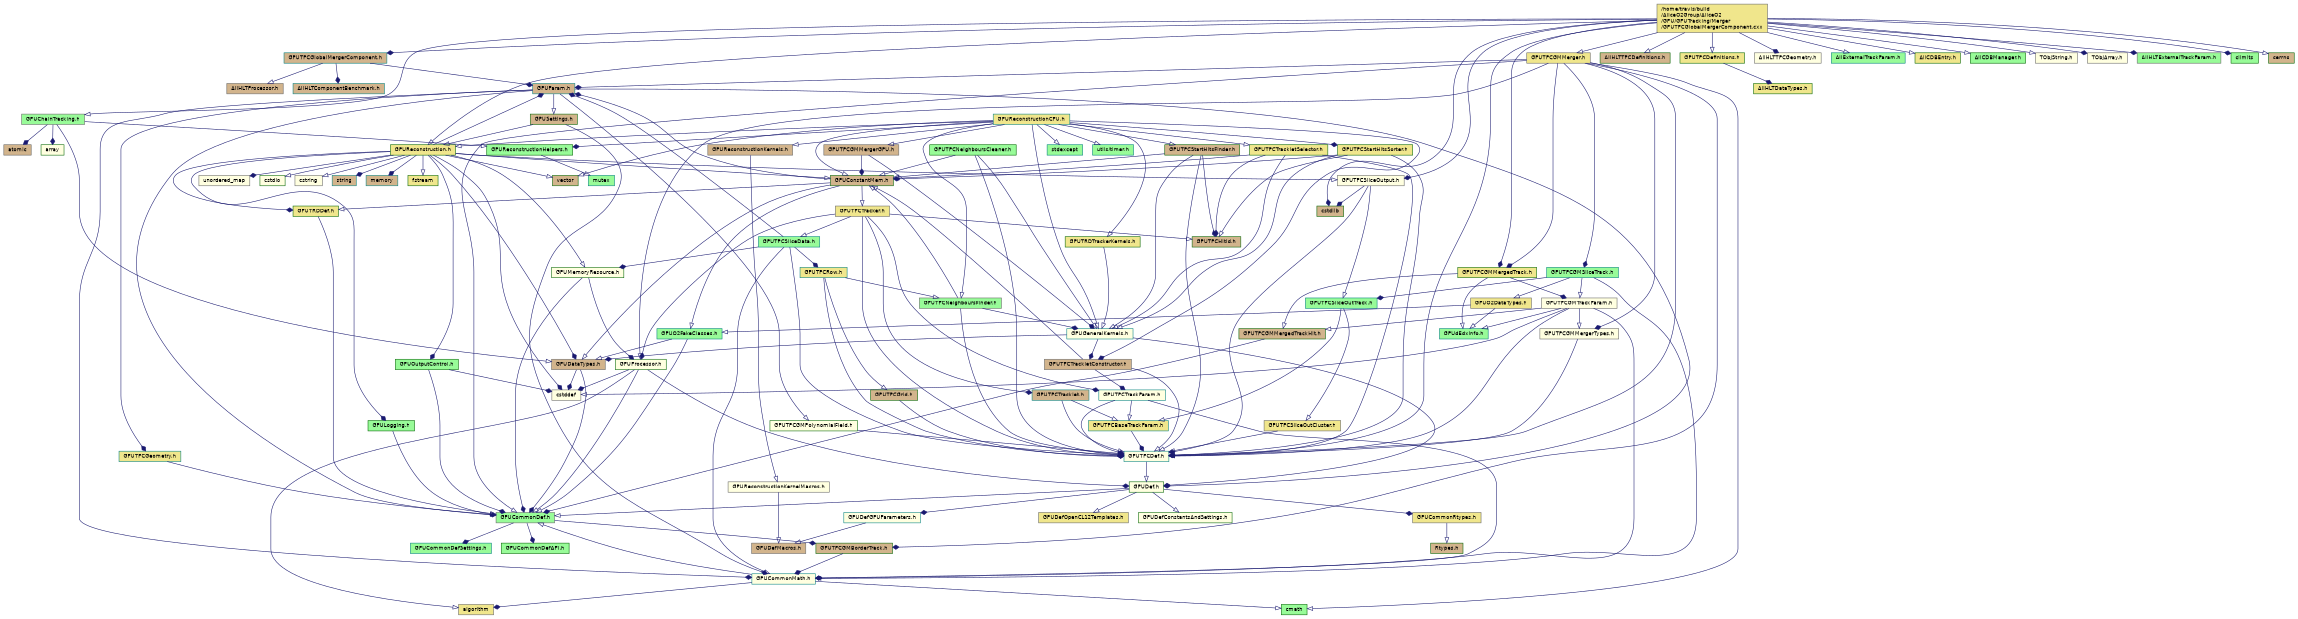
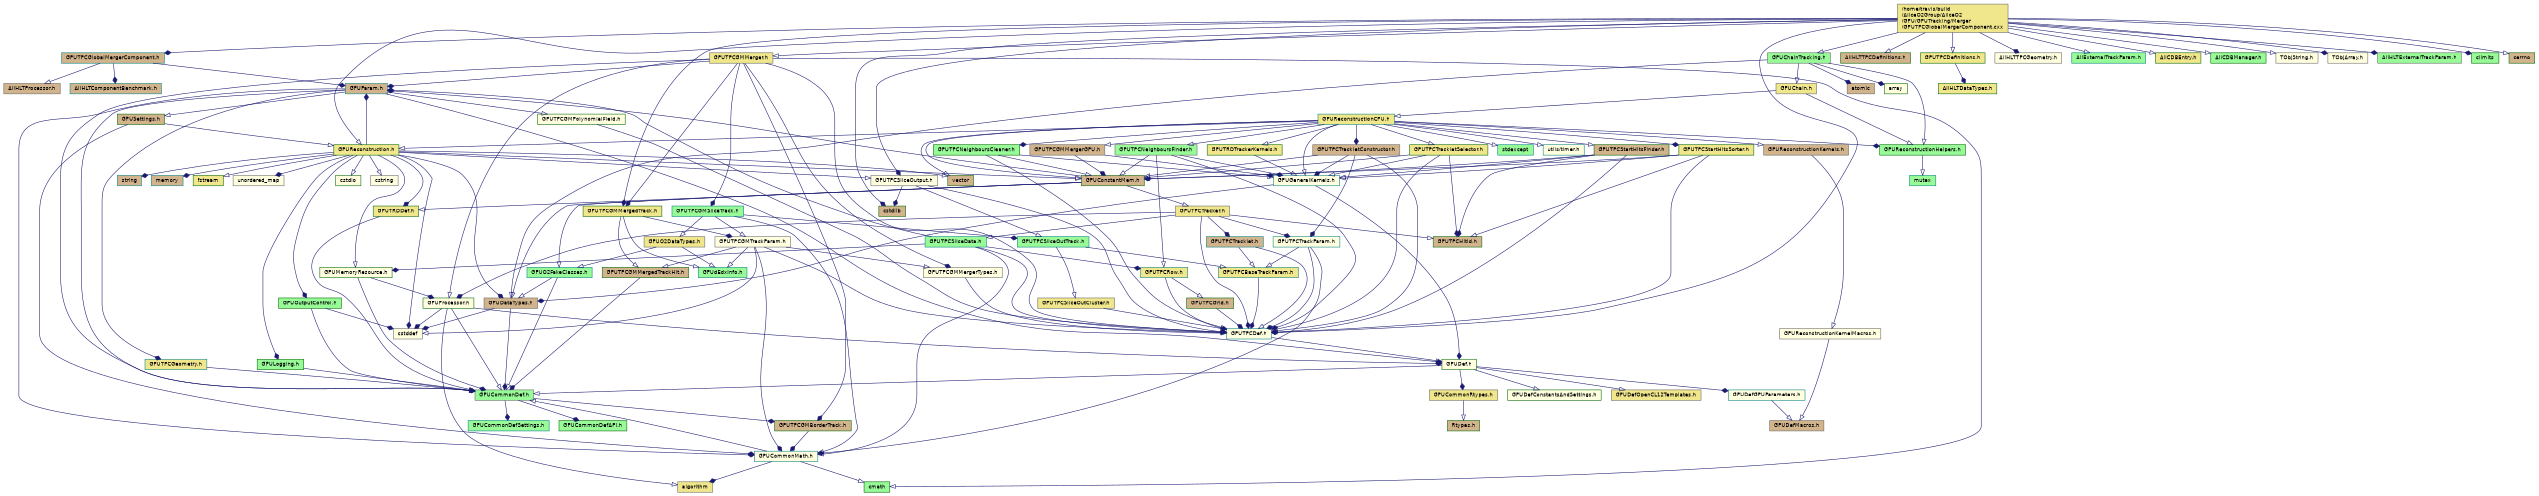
node "GPUChain.h": added
edge "GPUReconstructionCPU.h" -> "GPUTPCNeighboursCleaner.h": added
node "utils/timer.h": fillcolor palegreen -> lightyellow
edge "GPUTPCRow.h" -> "GPUTPCNeighboursFinder.h": reversed
edge "GPUGeneralKernels.h" -> "GPUTPCTrackletConstructor.h": reversed
